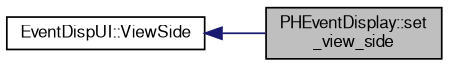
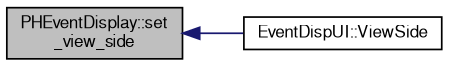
edge "PHEventDisplay::set _view_side" -> "EventDispUI::ViewSide": reversed
